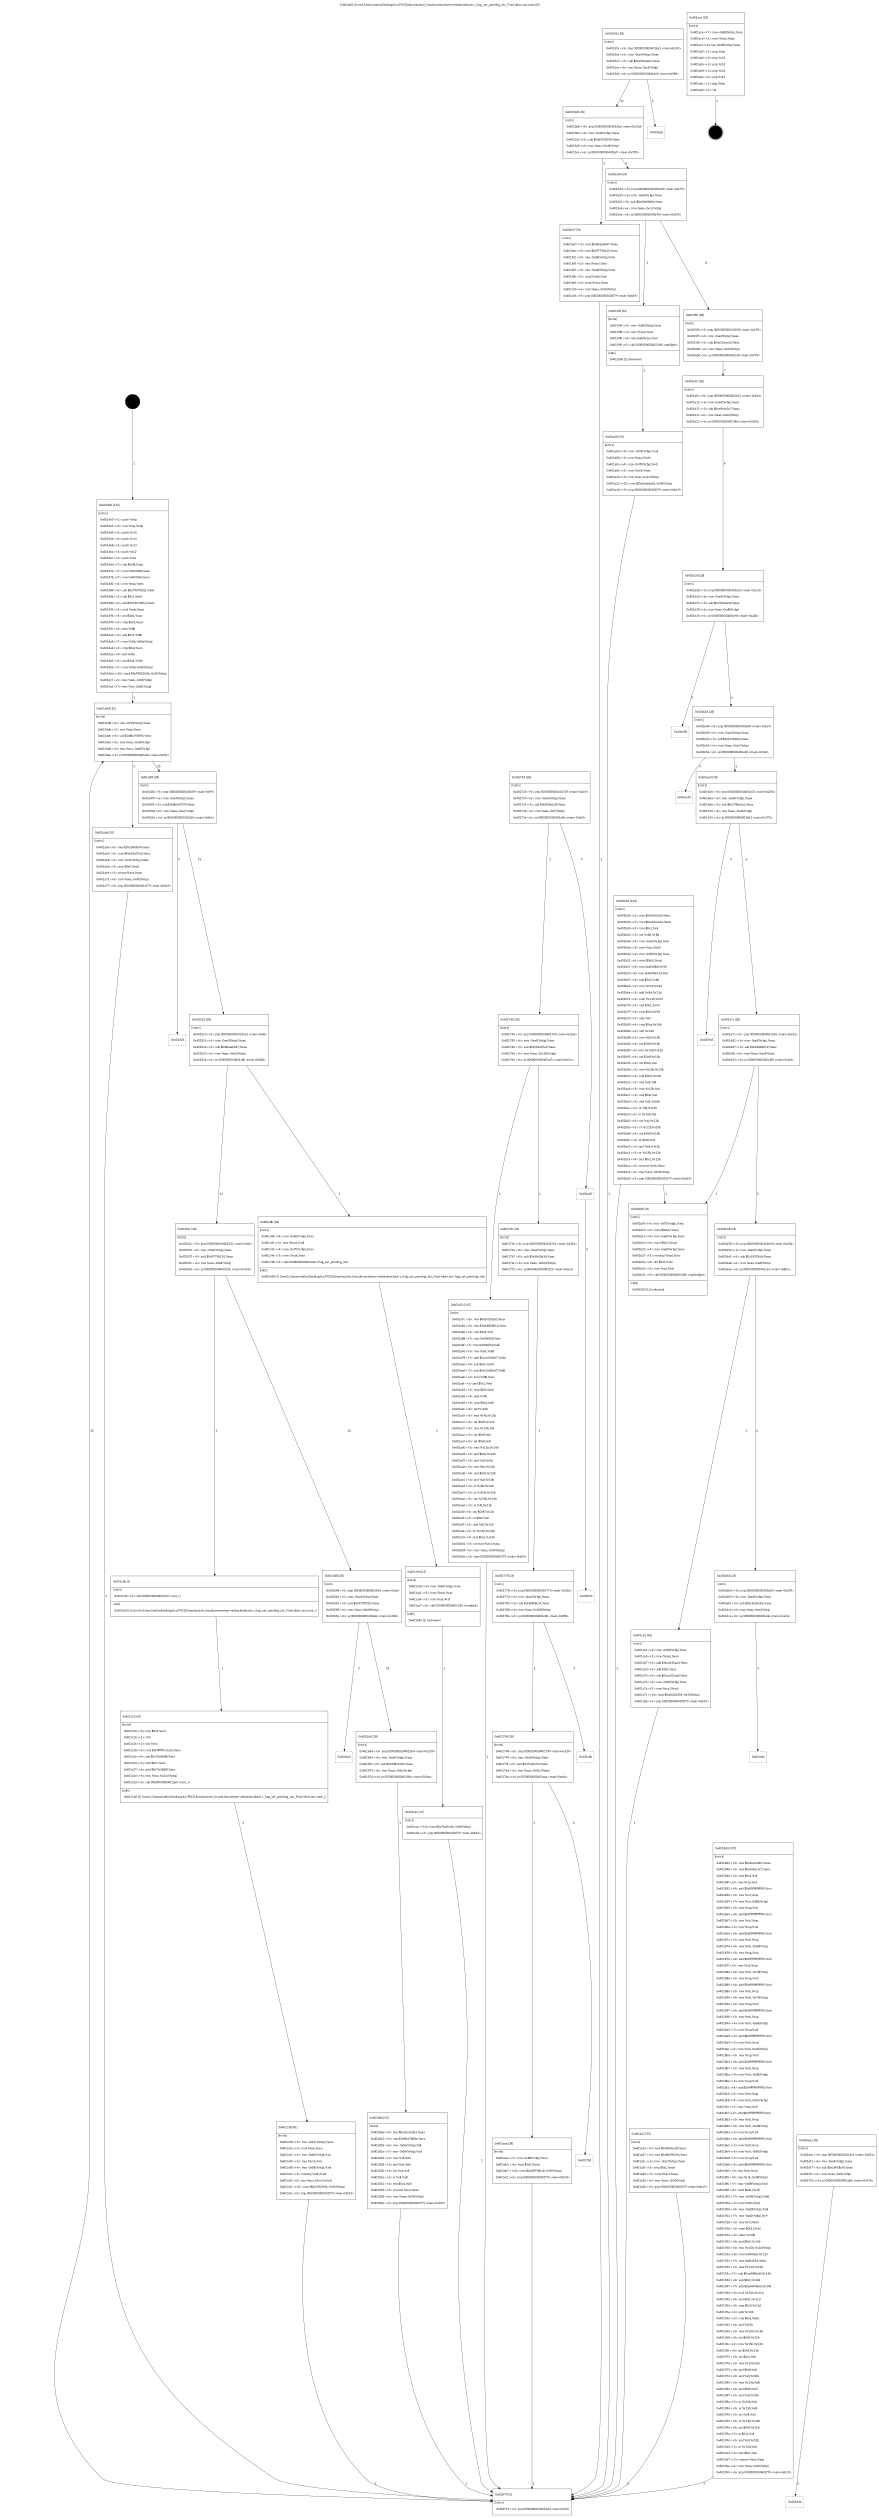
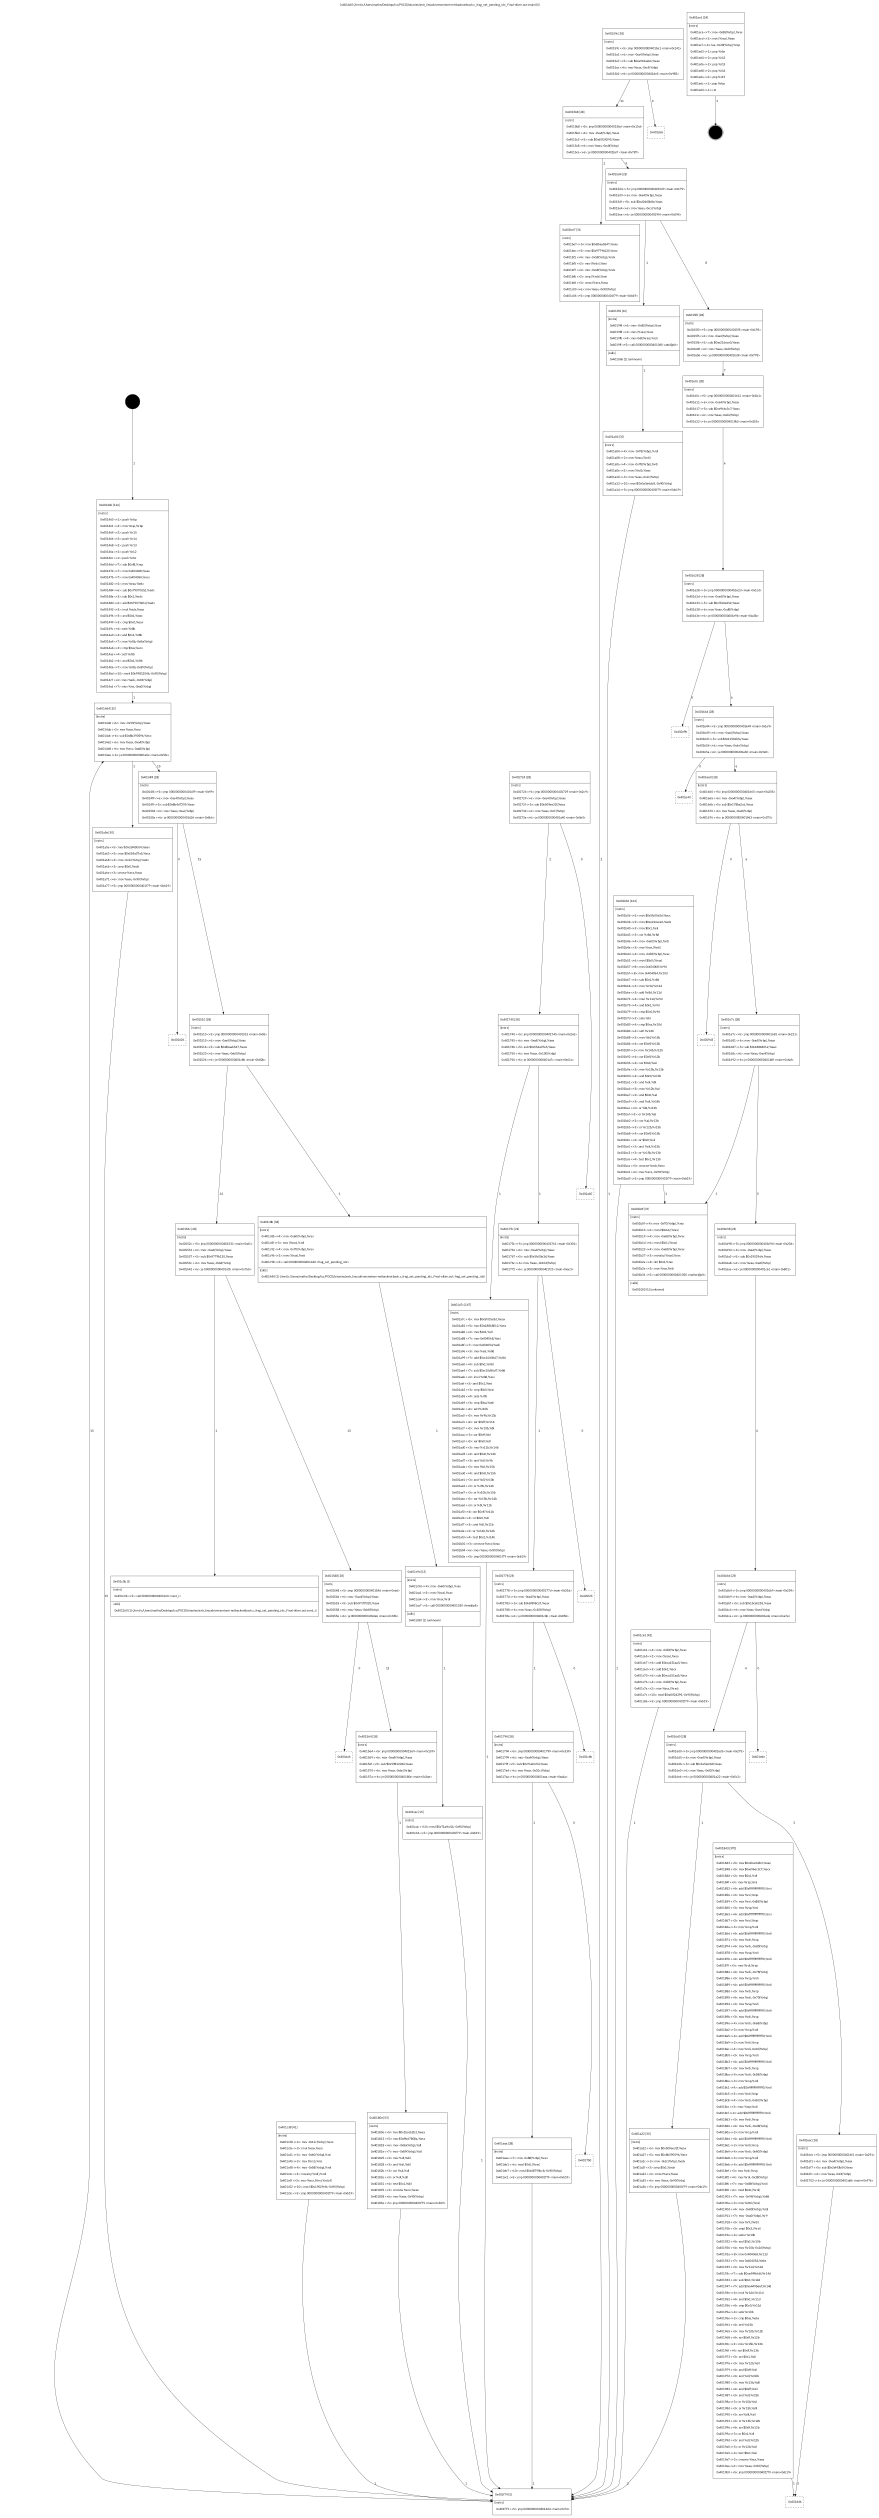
edge "0x401a40" -> "0x401f23": now "0x40175c [28]" -> "0x401f23"
edge "0x401698 [28]" -> "0x401c61 [42]": removed, label "1"
edge "0x401a5e [30]" -> "0x401f79 [5]": label " 1" -> " 15"
node "0x401c10 [40]": removed
node "0x4016d0 [28]": added
edge "0x401843 [370]" -> "0x401f79 [5]": now "0x401843 [370]" -> "0x401dd6"
